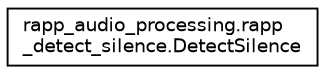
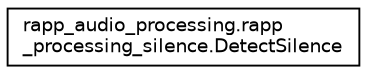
node "rapp_audio_processing.rapp _detect_silence.DetectSilence": label "rapp_audio_processing.rapp _detect_silence.DetectSilence" -> "rapp_audio_processing.rapp _processing_silence.DetectSilence"
